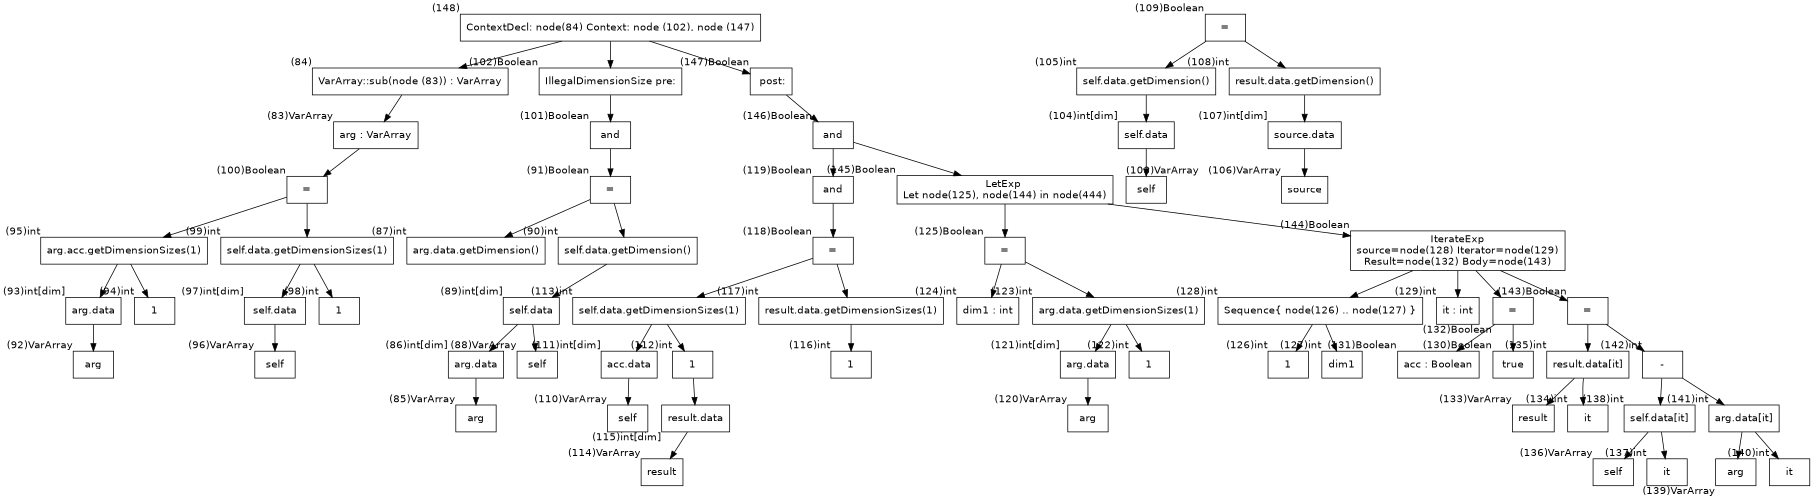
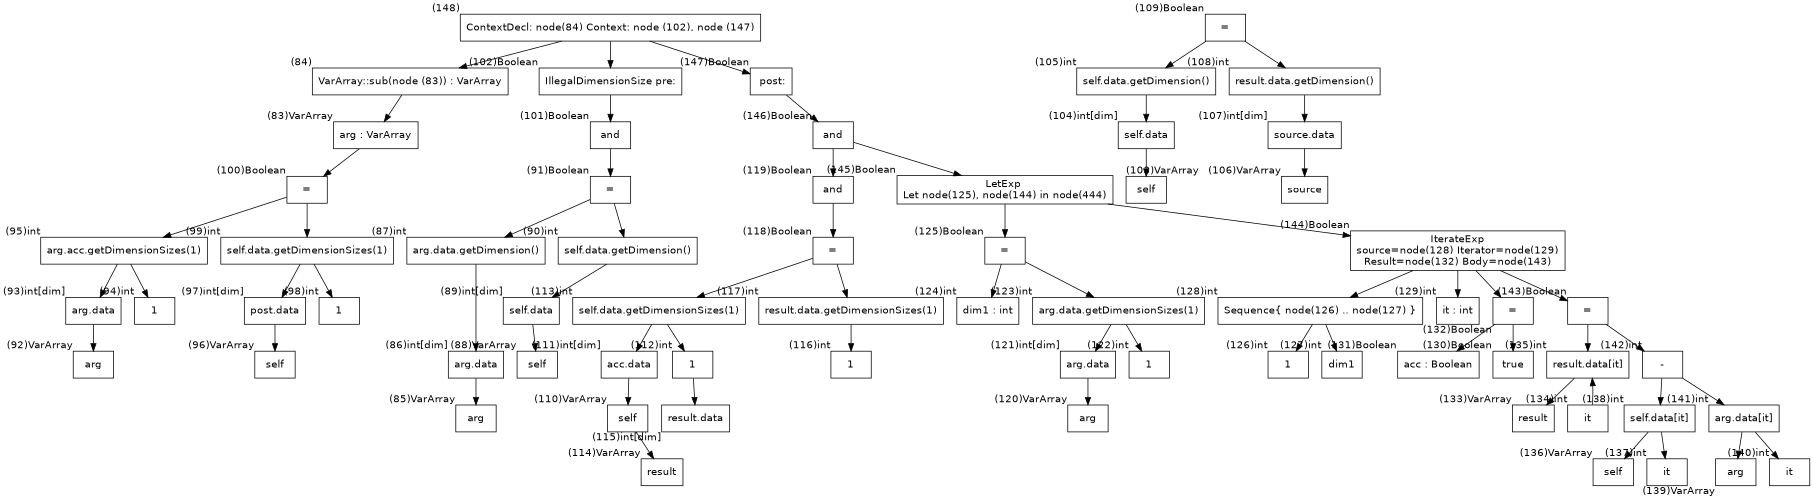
node "self.data (97)int[dim]": label "self.data (97)int[dim]" -> "post.data (97)int[dim]"
edge "self.data (89)int[dim]" -> "arg.data (86)int[dim]": now "arg.data.getDimension() (87)int" -> "arg.data (86)int[dim]"
edge "result.data[it] (135)int" -> "it (134)int": reversed
edge "result.data (115)int[dim]" -> "result (114)VarArray": now "self (110)VarArray" -> "result (114)VarArray"
